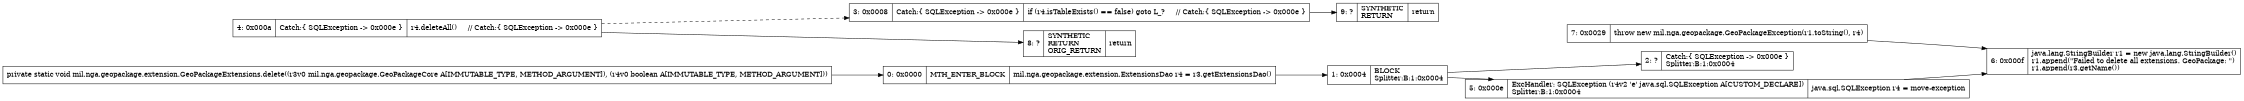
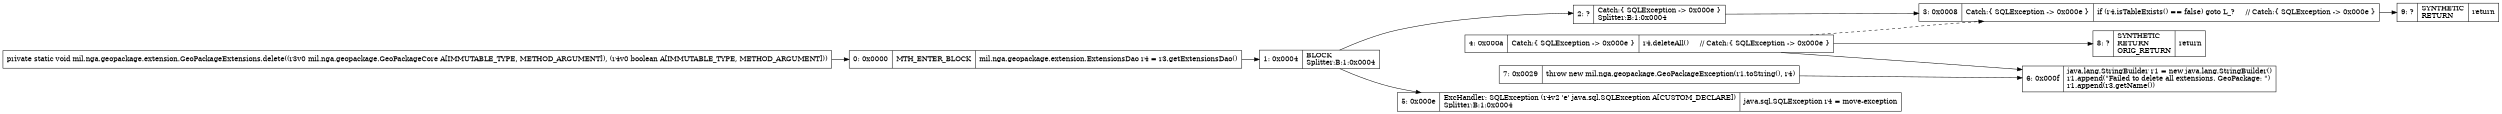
edge "2: ?" -> "3: 0x0008": added
edge "5: 0x000e" -> "6: 0x000f": now "4: 0x000a" -> "6: 0x000f"
